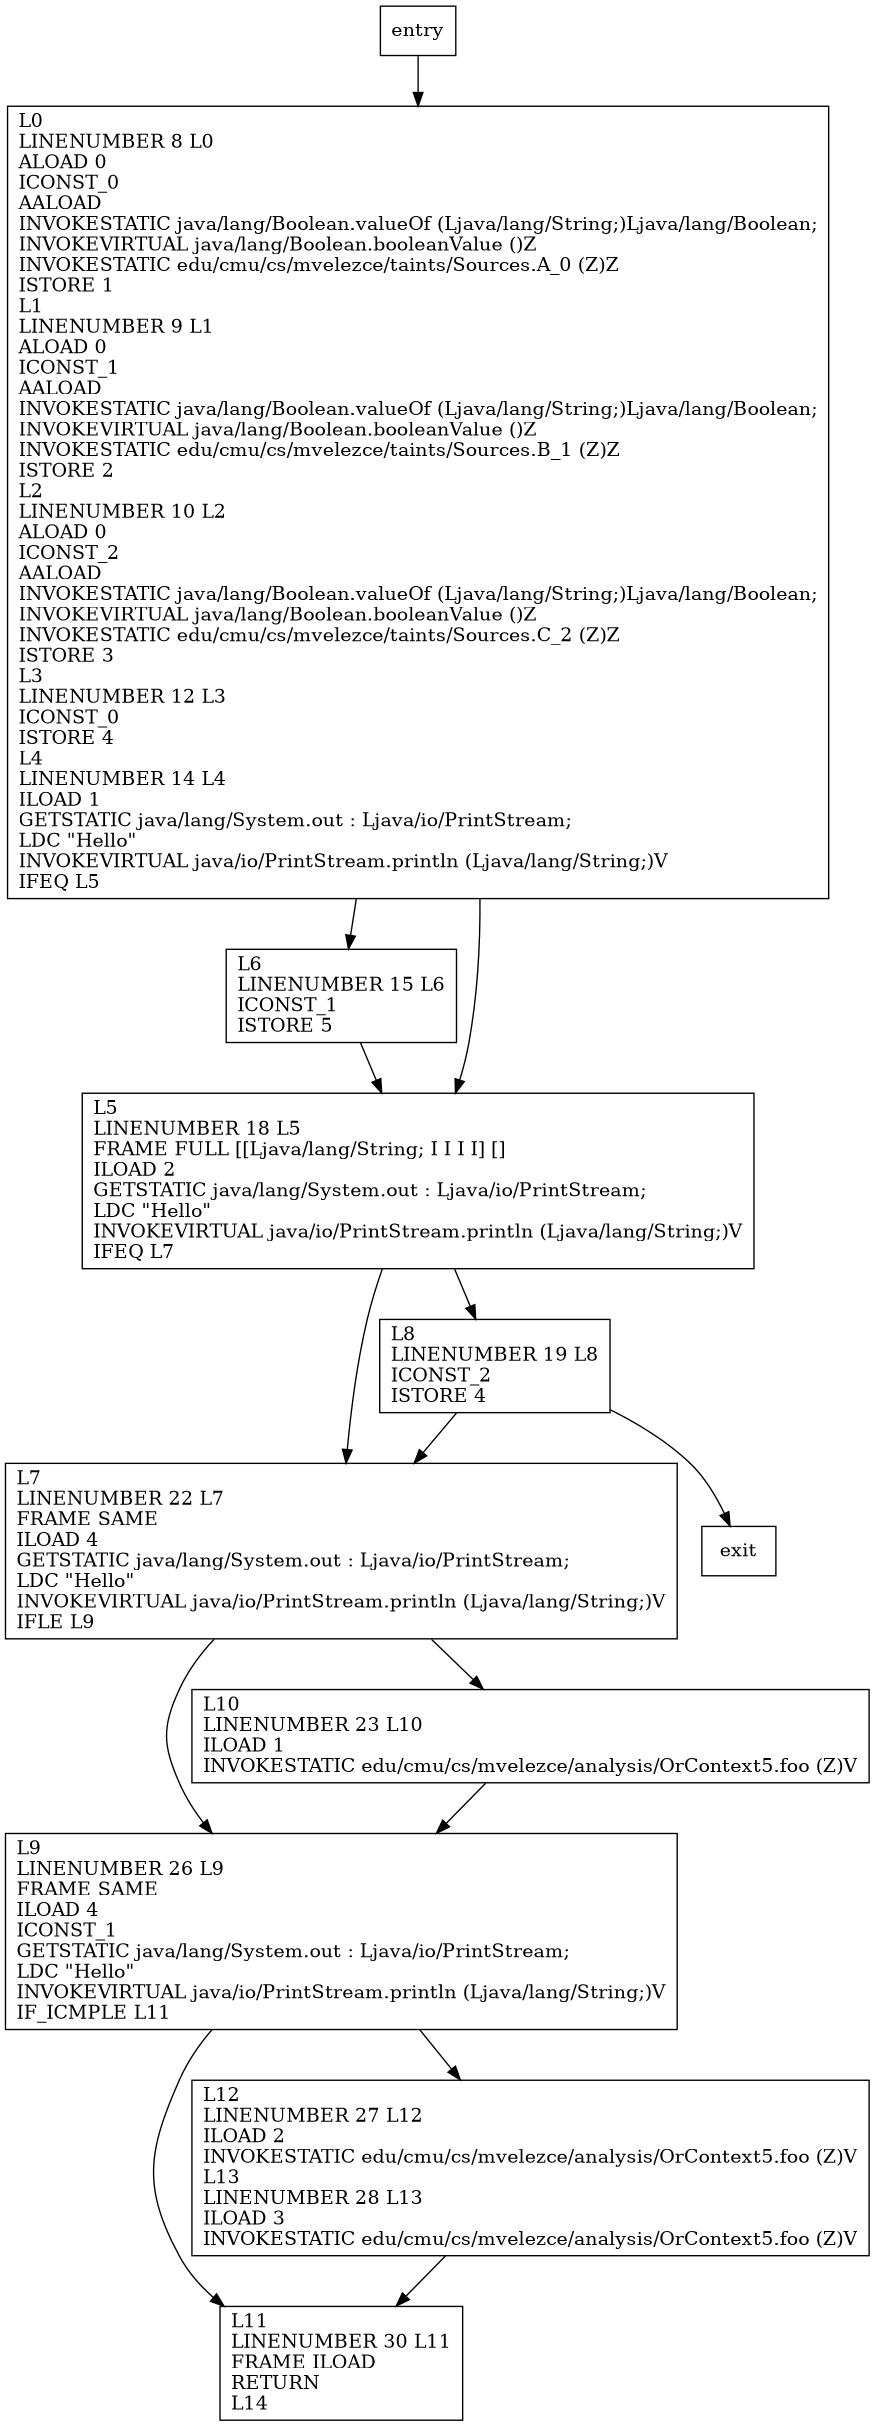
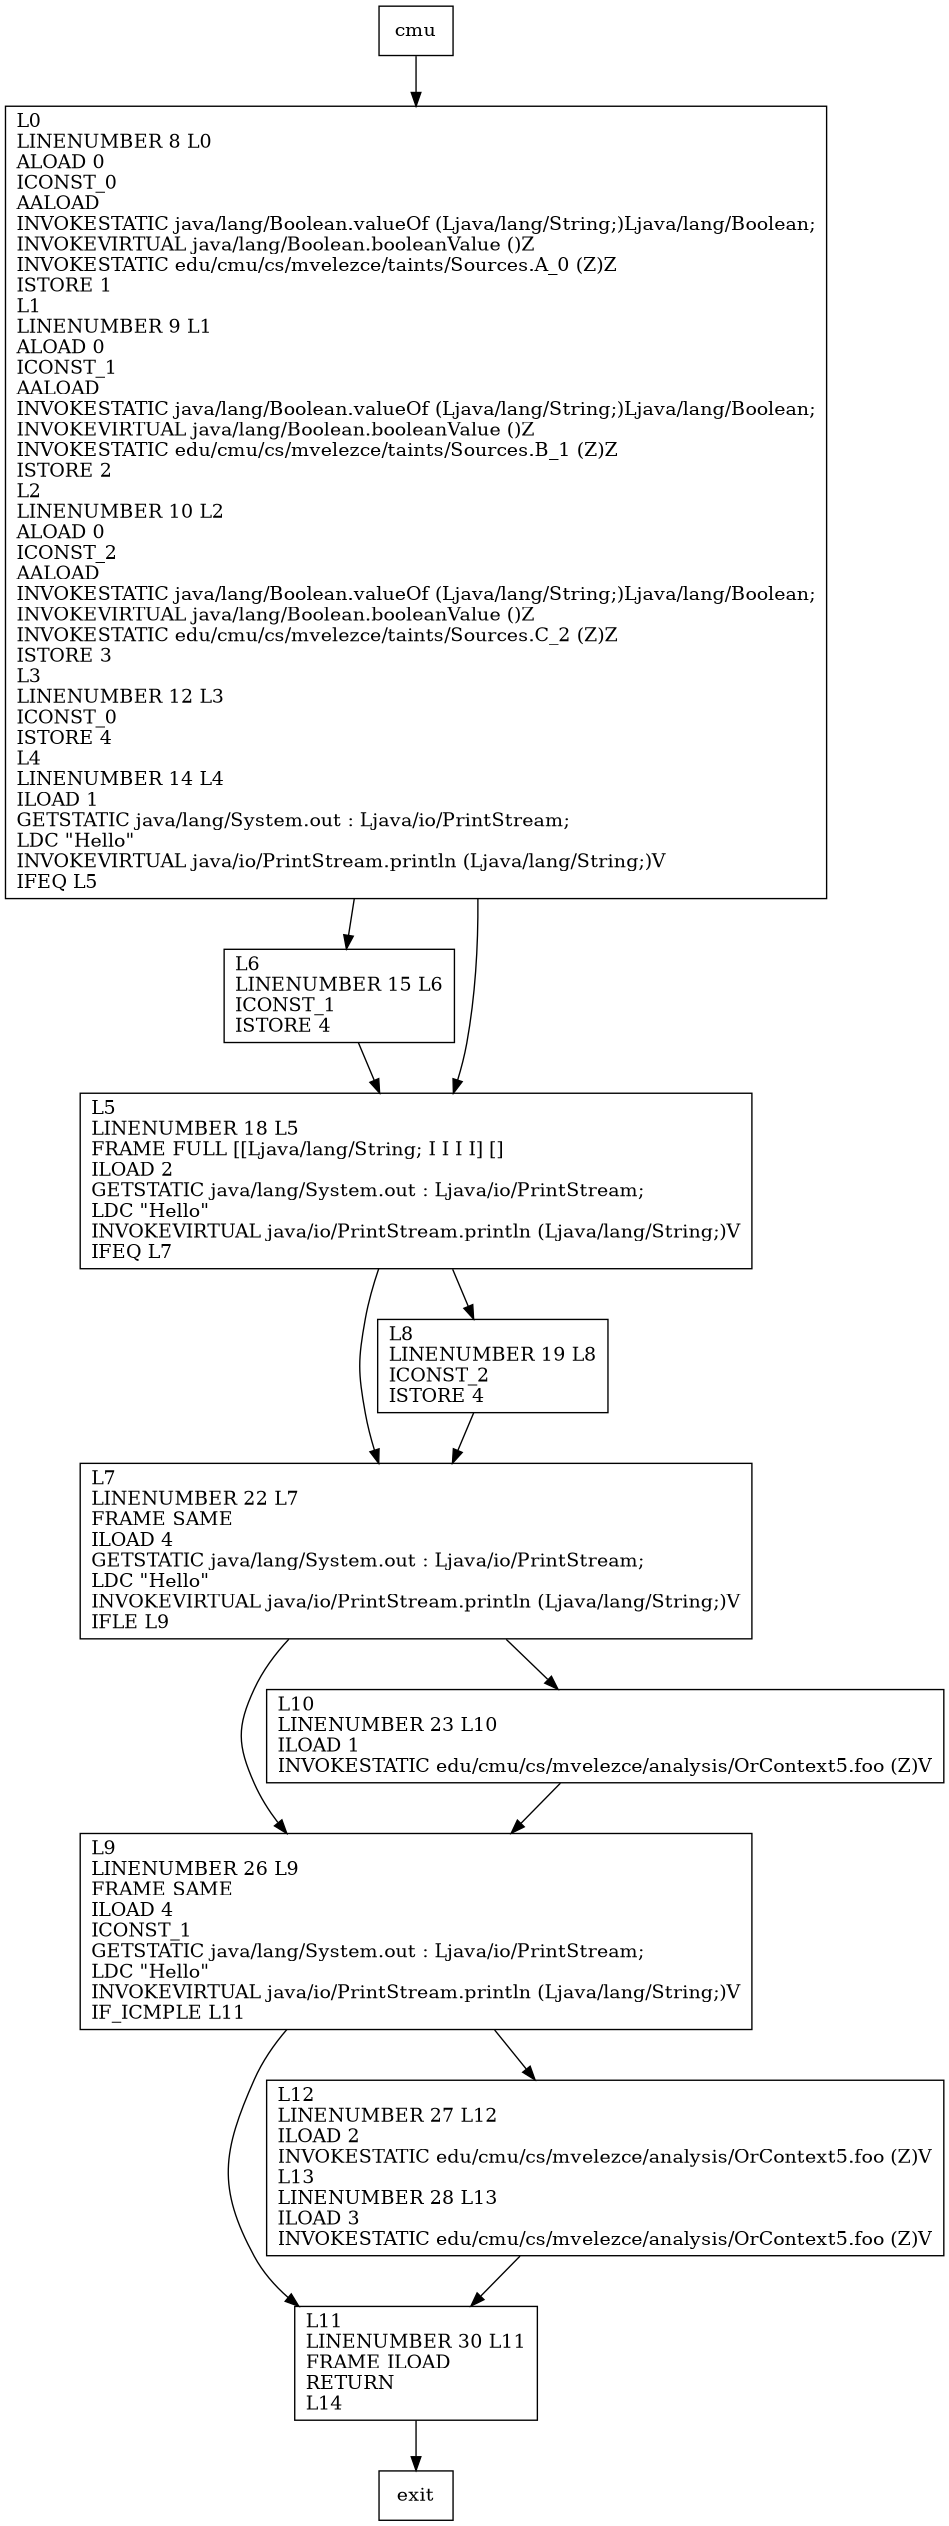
node "entry": label "entry" -> "cmu"
node "L6 LINENUMBER 15 L6 ICONST_1 ISTORE 5": label "L6 LINENUMBER 15 L6 ICONST_1 ISTORE 5" -> "L6 LINENUMBER 15 L6 ICONST_1 ISTORE 4"
edge "L8 LINENUMBER 19 L8 ICONST_2 ISTORE 4" -> "exit": now "L11 LINENUMBER 30 L11 FRAME ILOAD RETURN L14" -> "exit"
